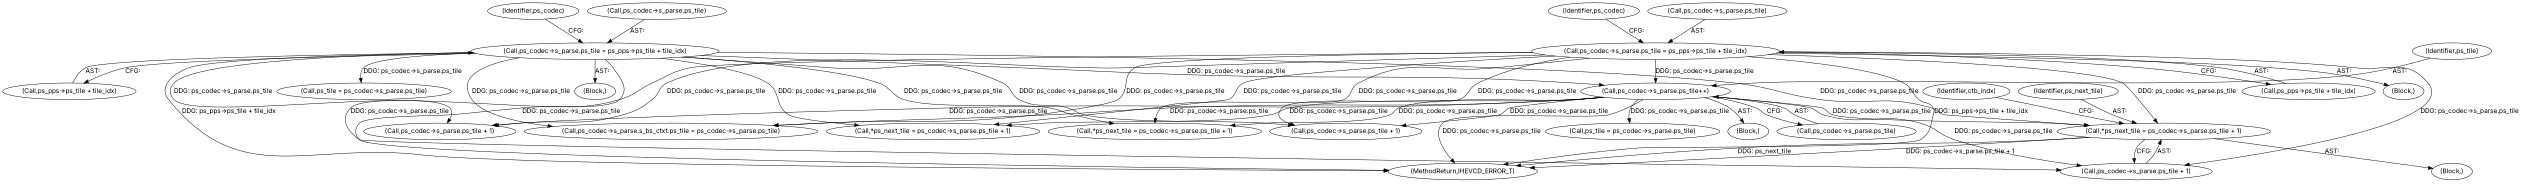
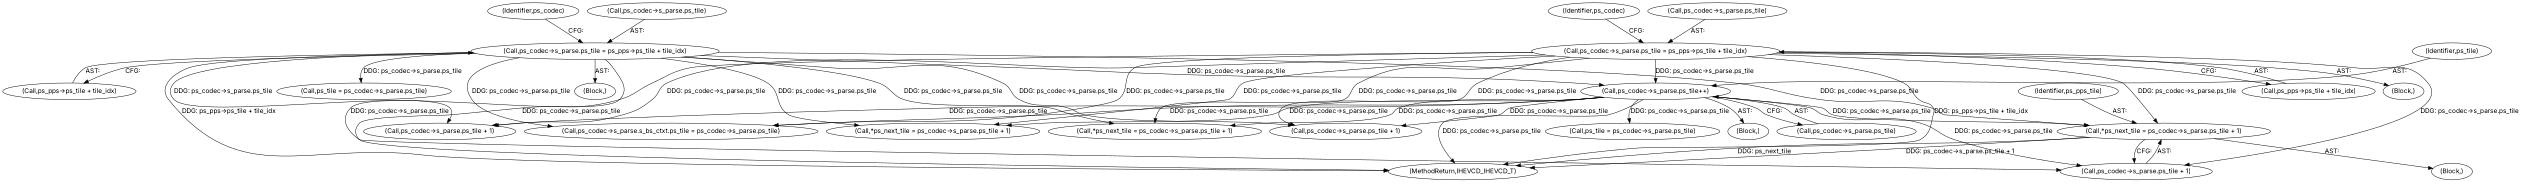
node "(Identifier,ctb_indx)": removed
node "(Identifier,ps_next_tile)": label "(Identifier,ps_next_tile)" -> "(Identifier,ps_pps_tile)"
node "(MethodReturn,IHEVCD_ERROR_T)": label "(MethodReturn,IHEVCD_ERROR_T)" -> "(MethodReturn,IHEVCD_IHEVCD_T)"
